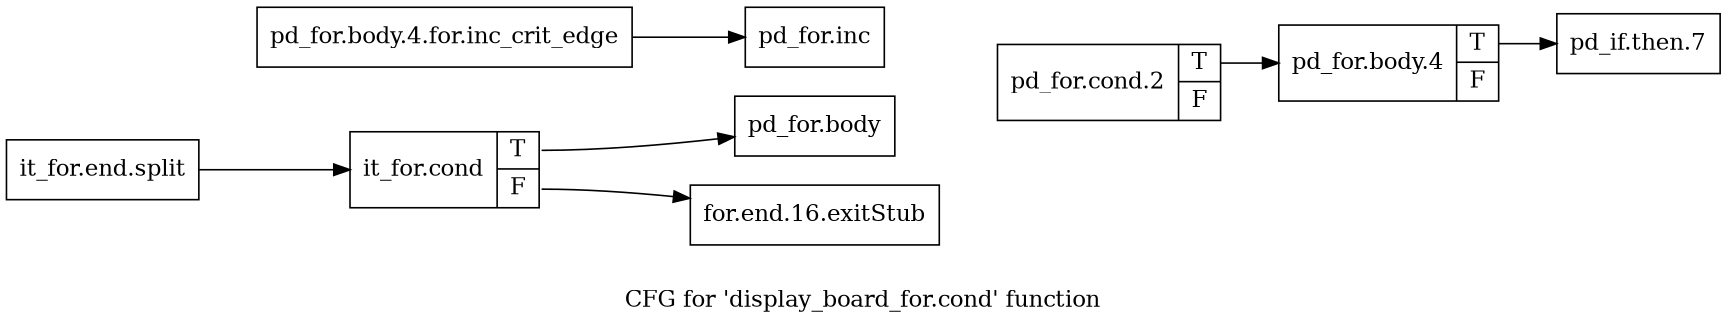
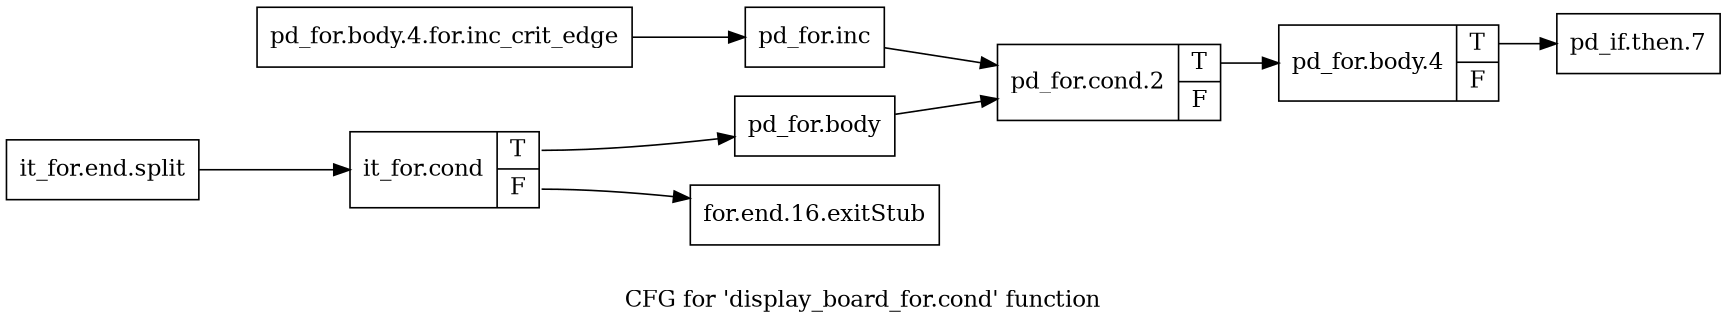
edge "pd_for.inc" -> "pd_for.cond.2": added
edge "pd_for.body" -> "pd_for.cond.2": added
